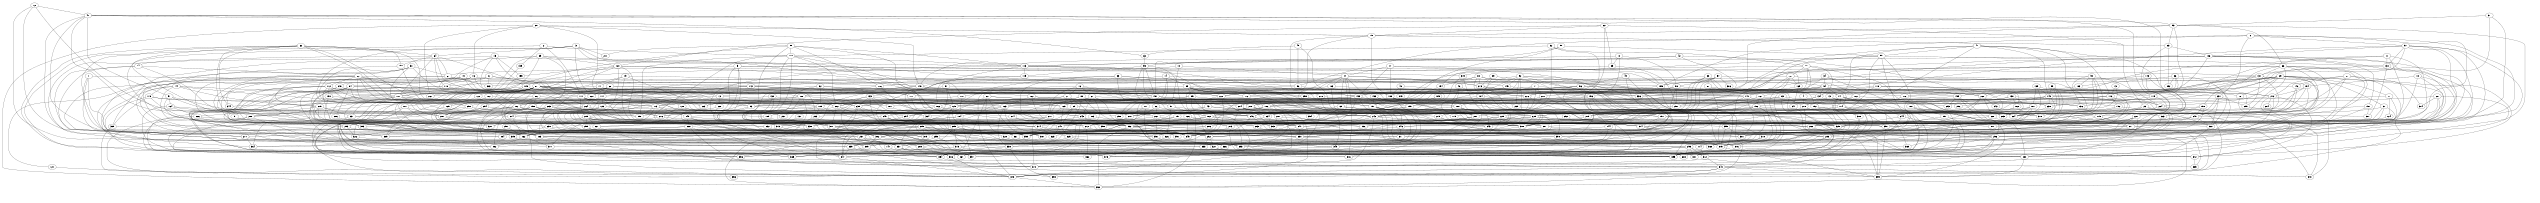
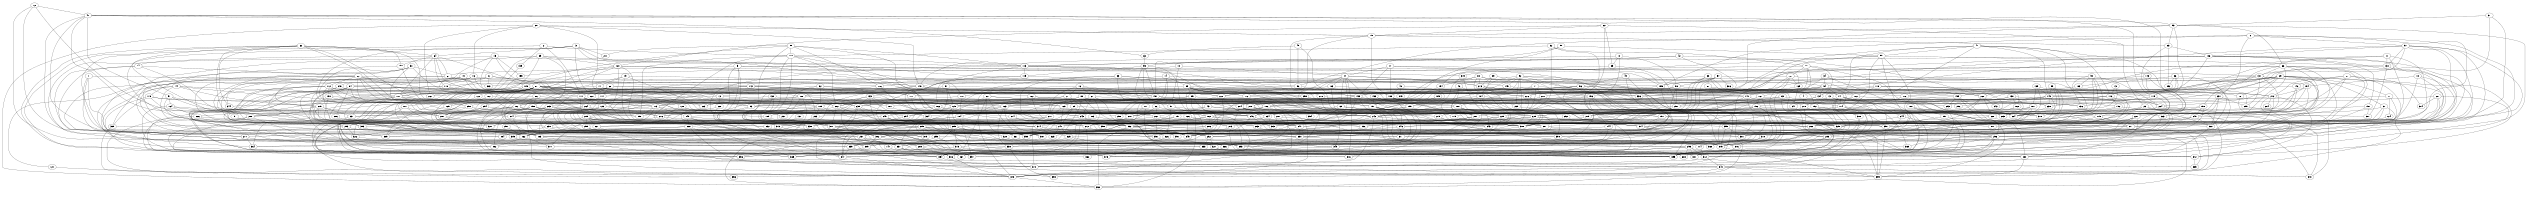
edge "340" -- "348": now "376" -- "348"
